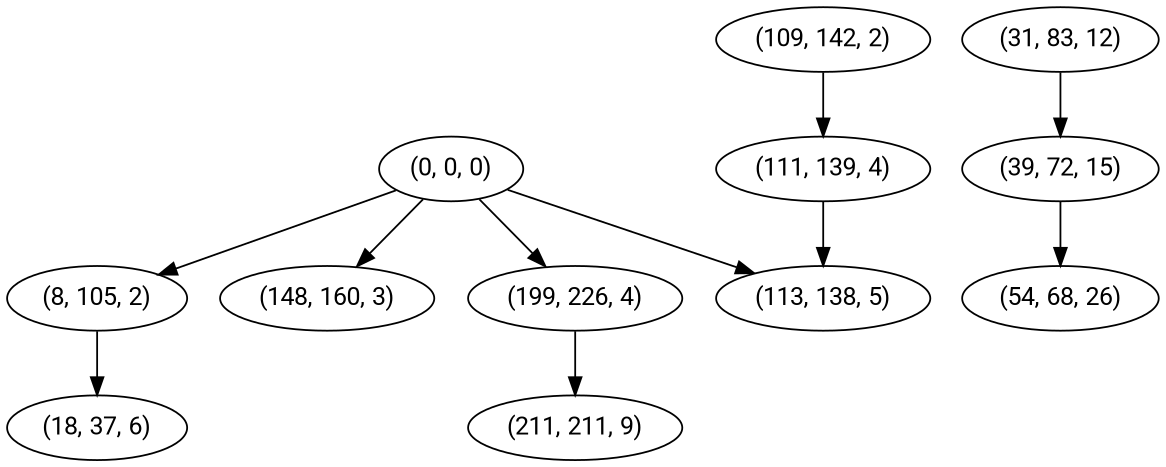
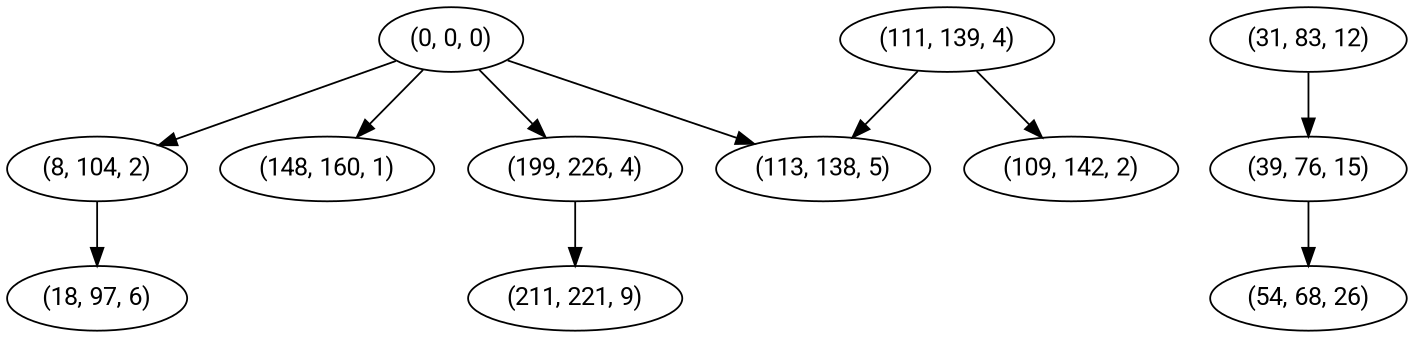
edge "(109, 142, 2)" -> "(111, 139, 4)": reversed
node "(39, 72, 15)": label "(39, 72, 15)" -> "(39, 76, 15)"
node "(8, 105, 2)": label "(8, 105, 2)" -> "(8, 104, 2)"
node "(148, 160, 3)": label "(148, 160, 3)" -> "(148, 160, 1)"
node "(18, 37, 6)": label "(18, 37, 6)" -> "(18, 97, 6)"
node "(211, 211, 9)": label "(211, 211, 9)" -> "(211, 221, 9)"
